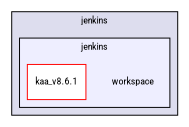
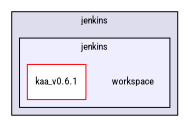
node "kaa_v8.6.1": label "kaa_v8.6.1" -> "kaa_v0.6.1"
